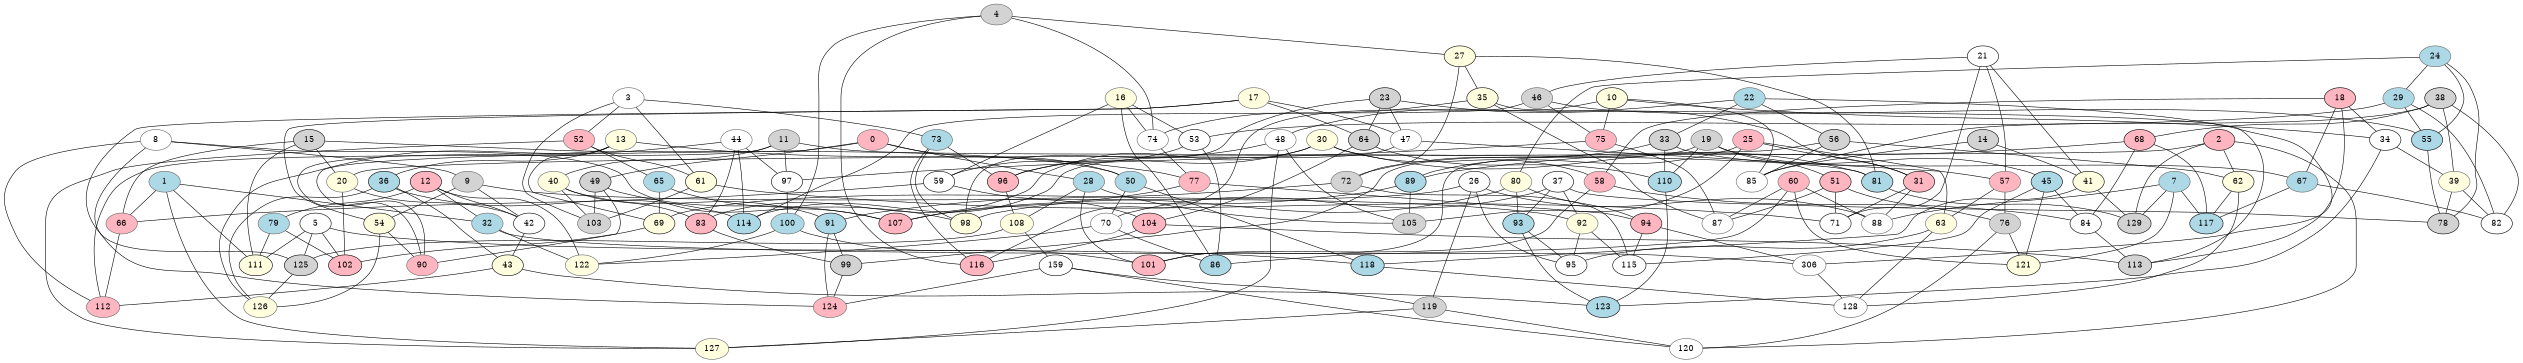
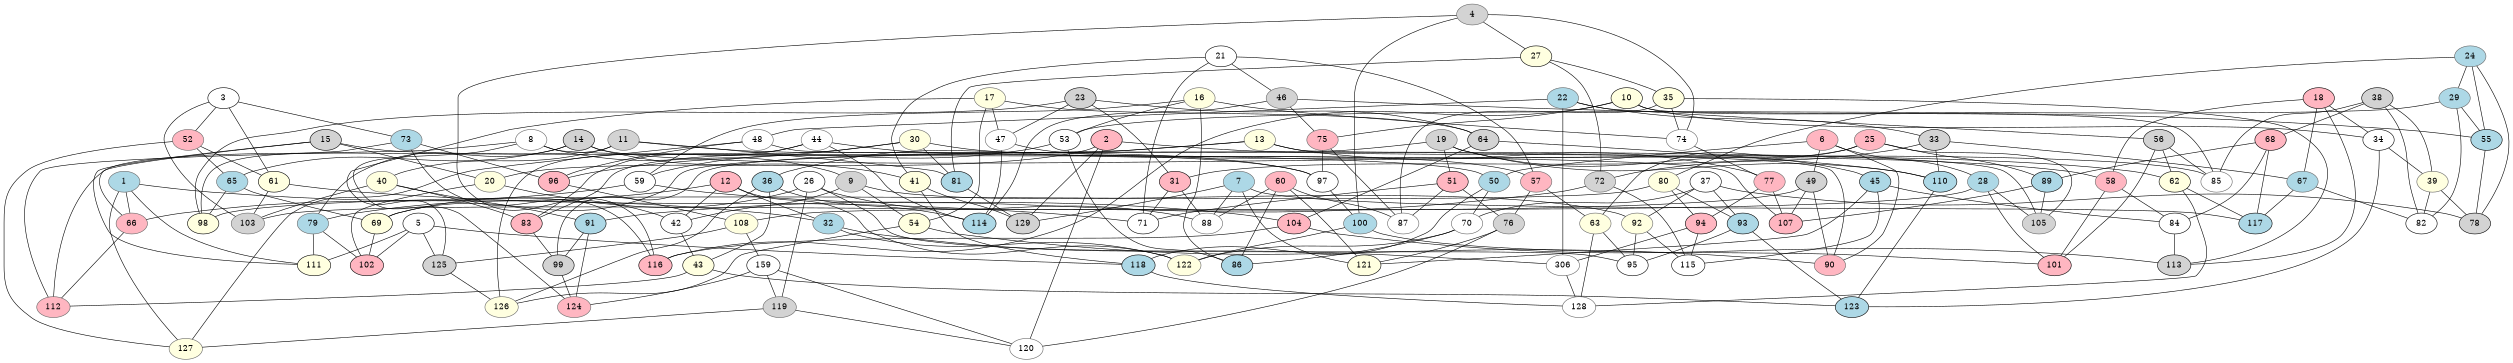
node "3": color gray40 -> black
node "0": label "0" -> "6"
edge "14" -- "79": added
edge "14" -- "65": added
